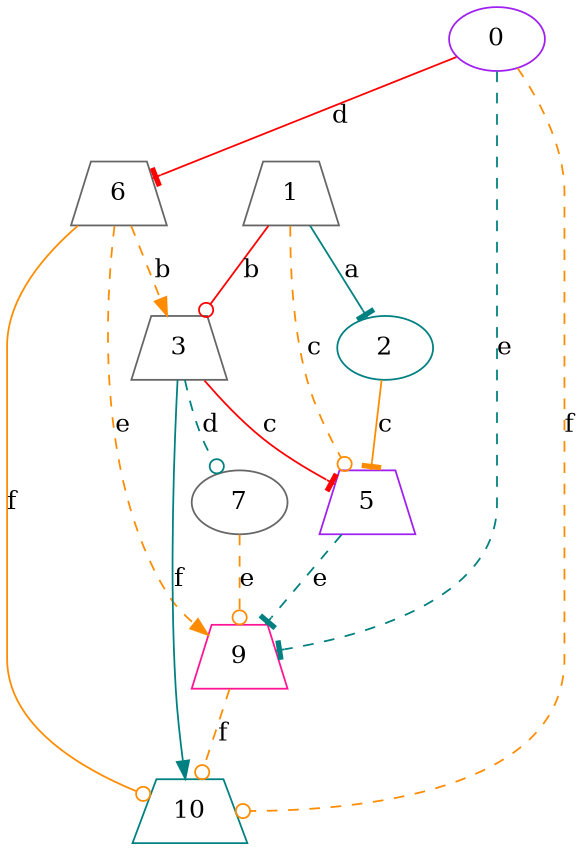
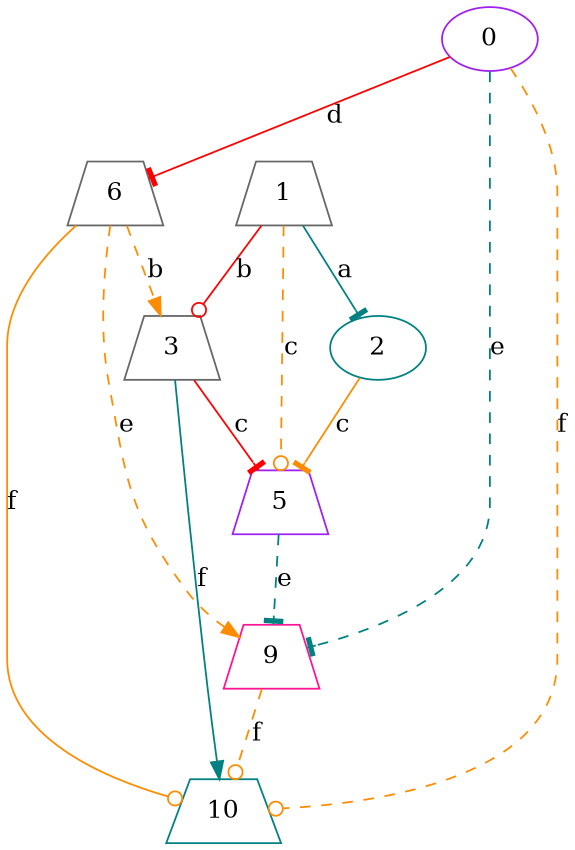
node "7": removed
